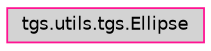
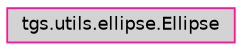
node "tgs.utils.tgs.Ellipse": label "tgs.utils.tgs.Ellipse" -> "tgs.utils.ellipse.Ellipse"
